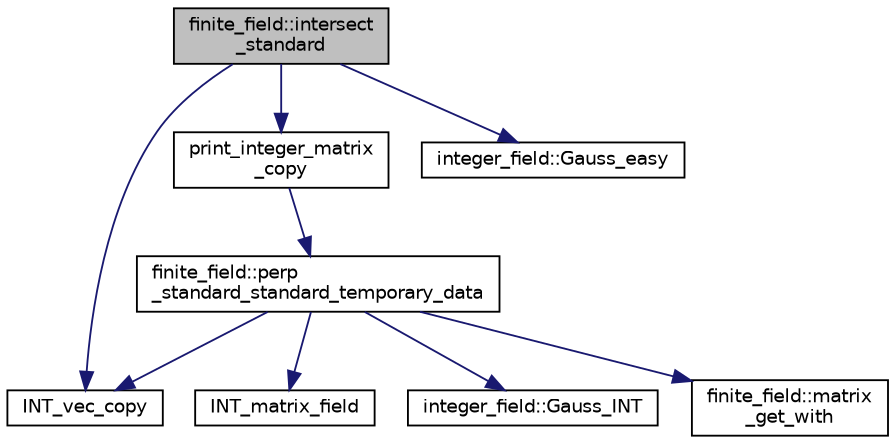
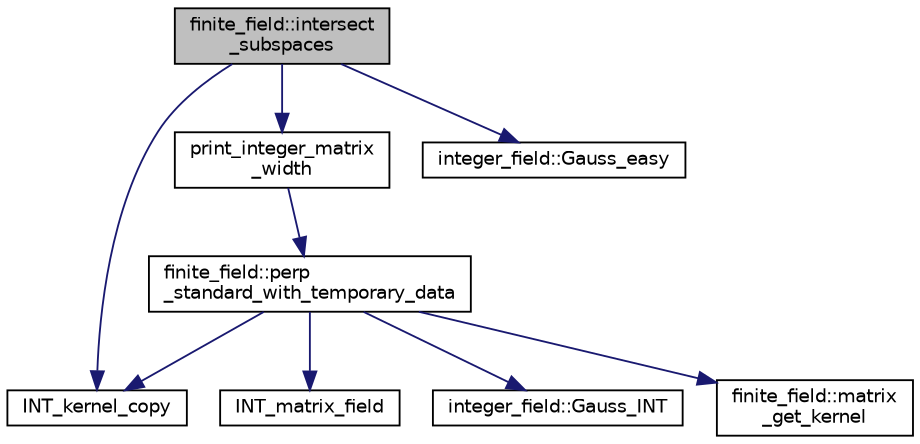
node "finite_field::intersect _standard": label "finite_field::intersect _standard" -> "finite_field::intersect _subspaces"
node "print_integer_matrix _copy": label "print_integer_matrix _copy" -> "print_integer_matrix _width"
node "finite_field::perp _standard_standard_temporary_data": label "finite_field::perp _standard_standard_temporary_data" -> "finite_field::perp _standard_with_temporary_data"
node "INT_vec_copy": label "INT_vec_copy" -> "INT_kernel_copy"
node "finite_field::matrix _get_with": label "finite_field::matrix _get_with" -> "finite_field::matrix _get_kernel"
